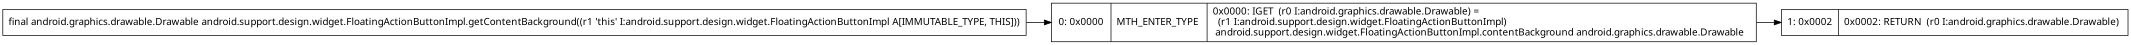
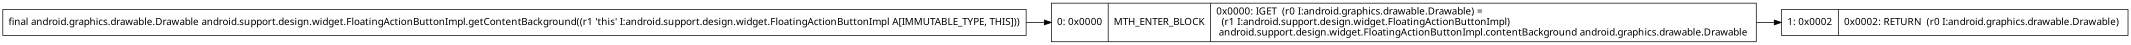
node "0: 0x0000": text "MTH_ENTER_TYPE" -> "MTH_ENTER_BLOCK"
